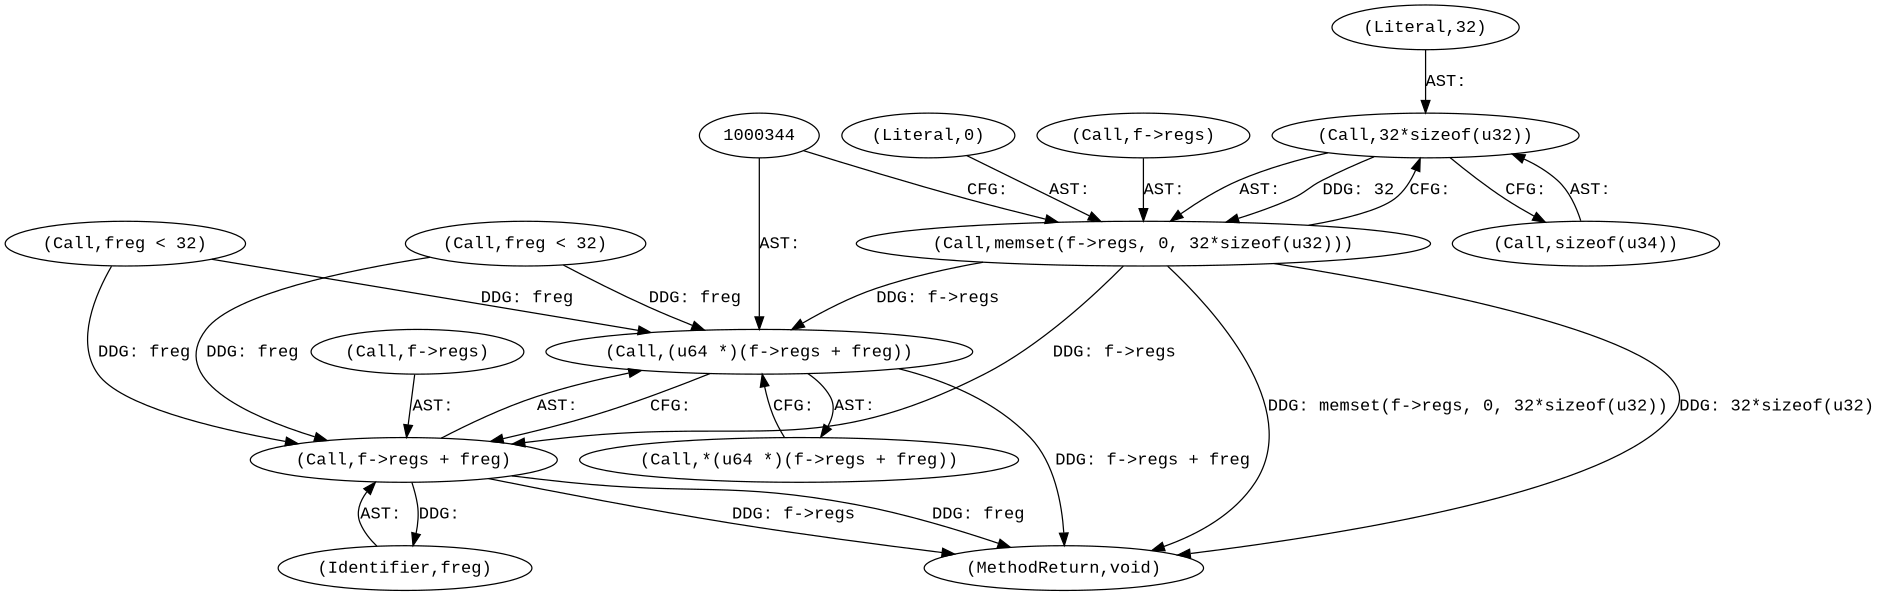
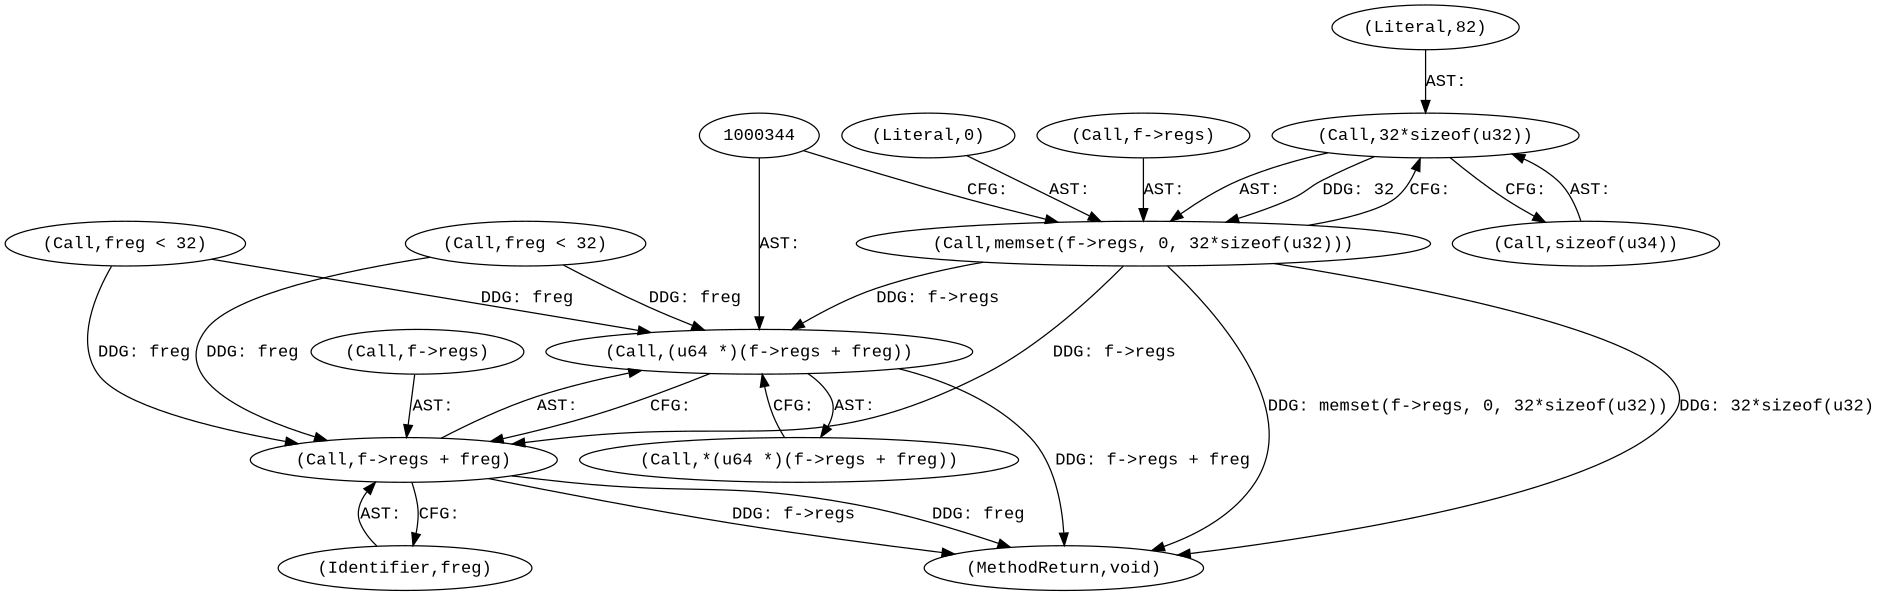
node "(Literal,32)": label "(Literal,32)" -> "(Literal,82)"
edge "(Call,f->regs + freg)" -> "(Identifier,freg)": label "DDG: " -> "CFG: "
